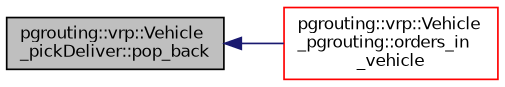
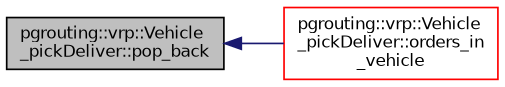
node "pgrouting::vrp::Vehicle _pgrouting::orders_in _vehicle": label "pgrouting::vrp::Vehicle _pgrouting::orders_in _vehicle" -> "pgrouting::vrp::Vehicle _pickDeliver::orders_in _vehicle"
